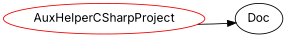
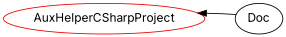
edge "AuxHelperCSharpProject" -> "Doc": reversed
